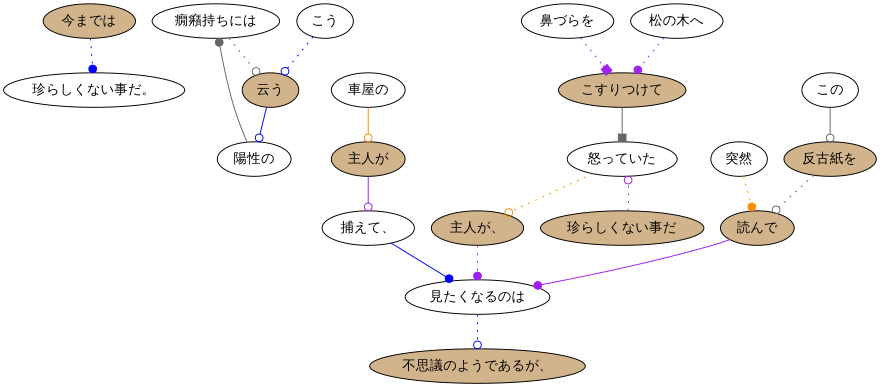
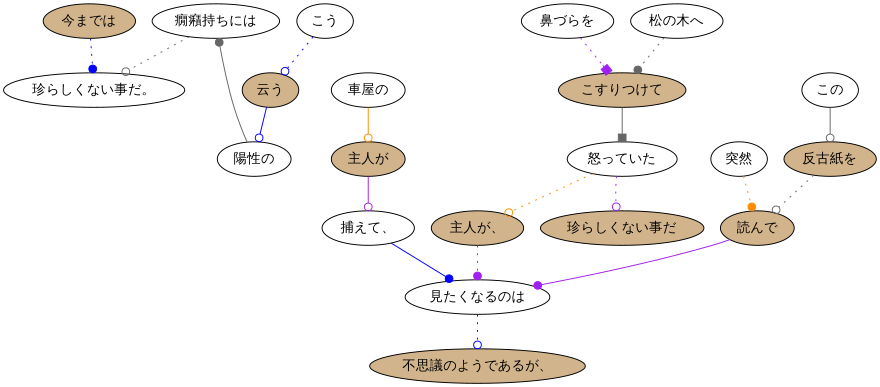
edge "松の木へ" -> "こすりつけて": color purple -> gray40
edge "癇癪持ちには" -> "云う": now "癇癪持ちには" -> "珍らしくない事だ。"
edge "珍らしくない事だ" -> "怒っていた": reversed
